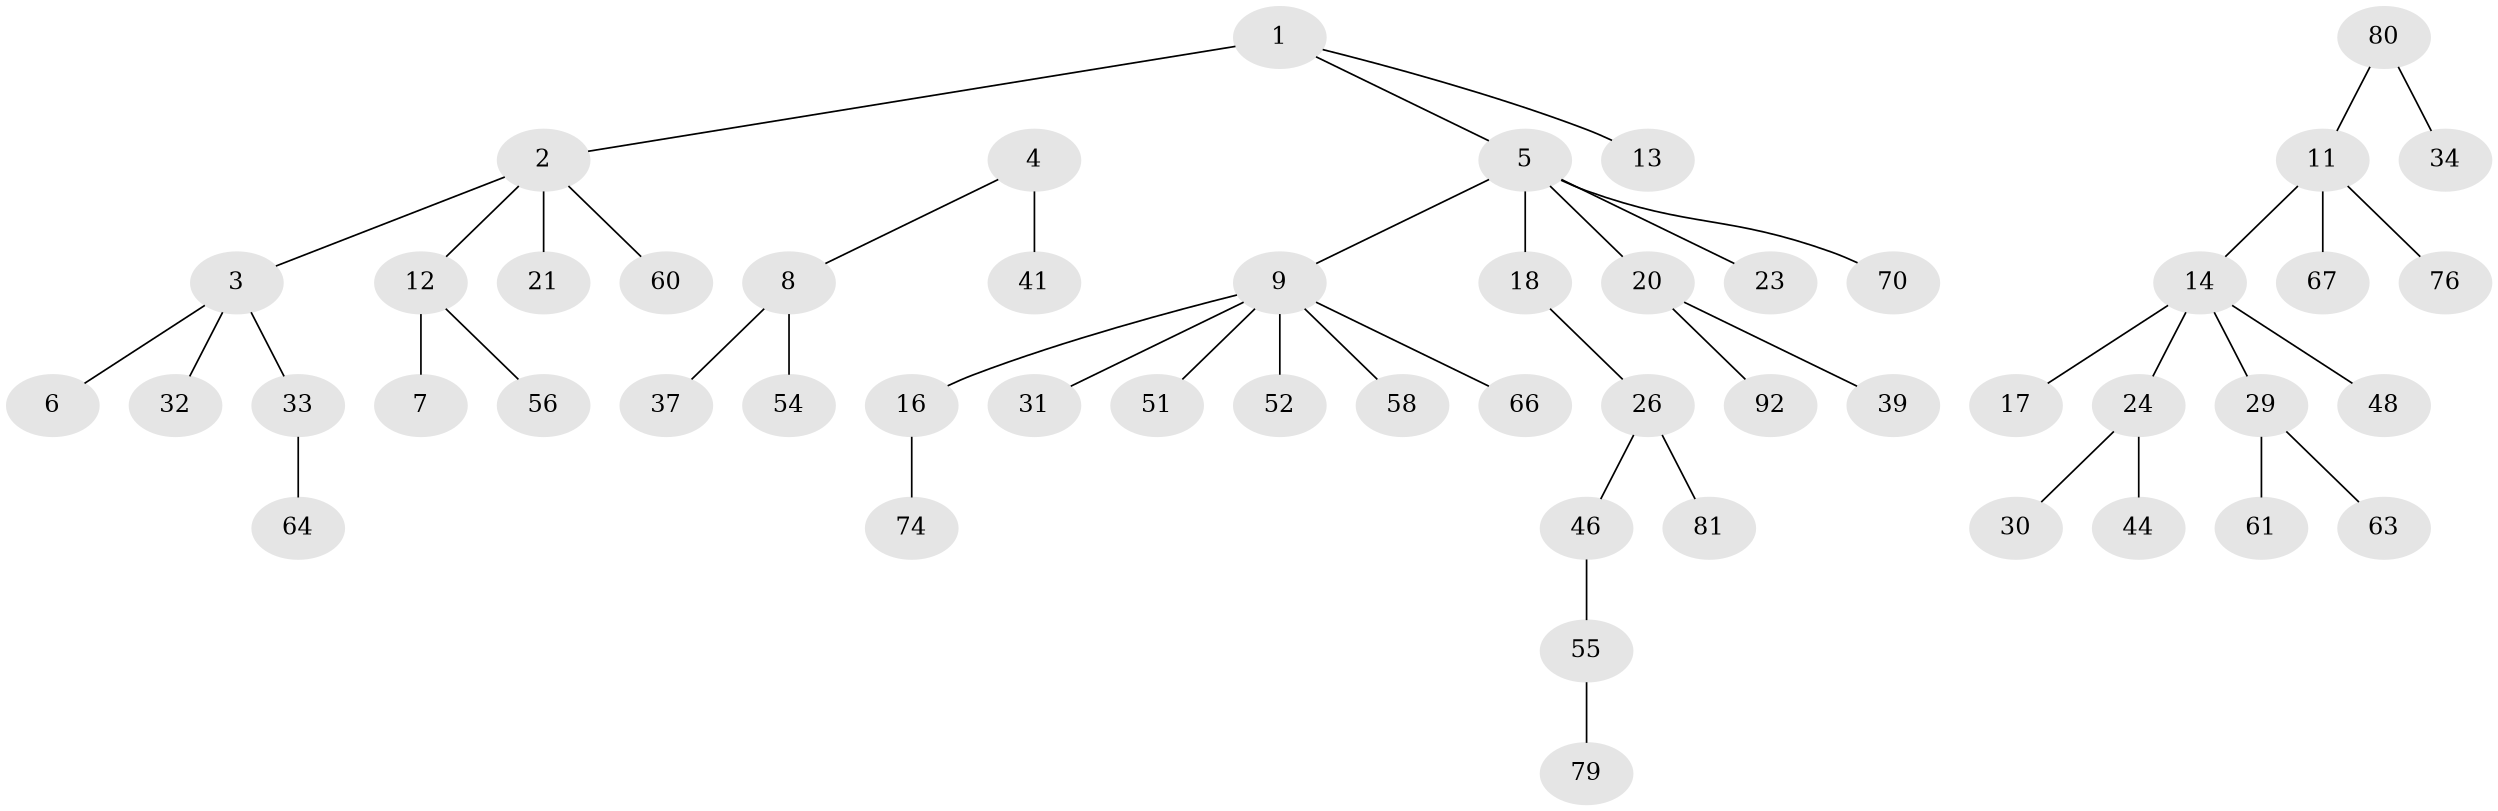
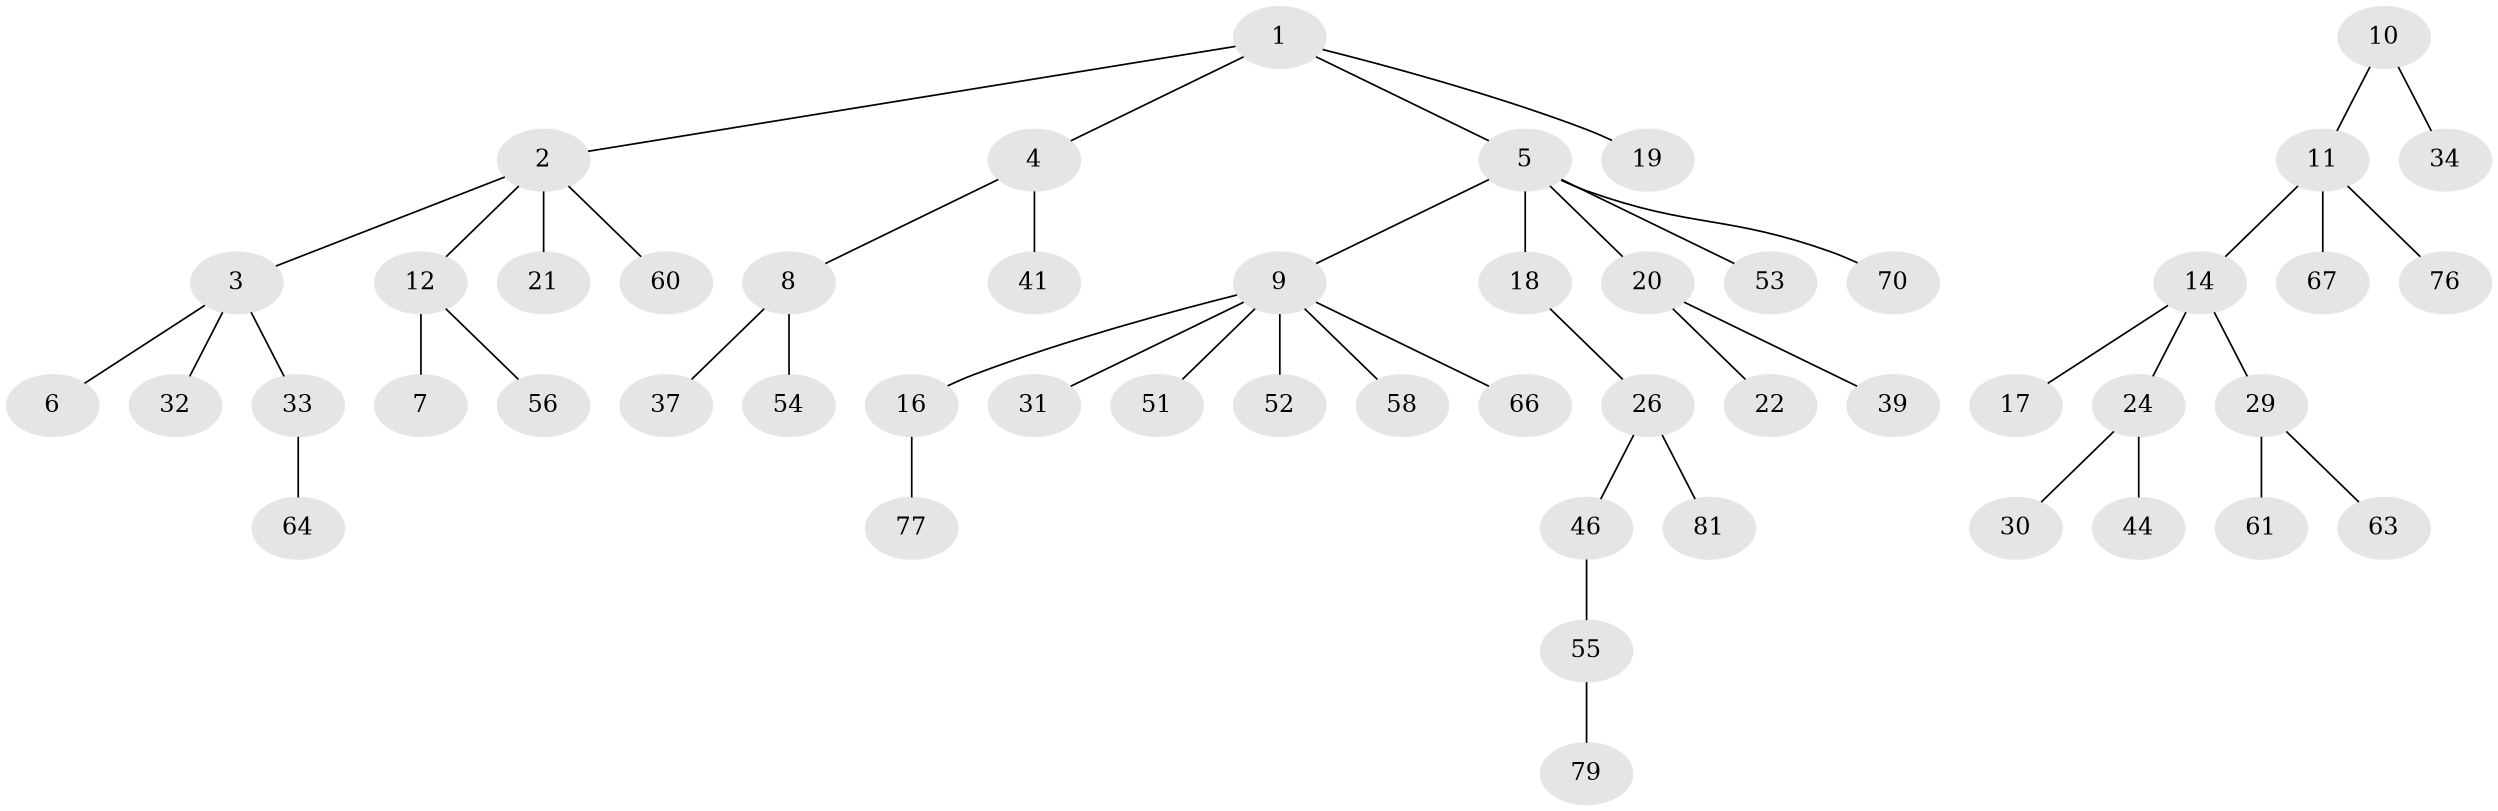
node "80": label "80" -> "10"
edge "1" -- "4": added
node "13": label "13" -> "19"
node "23": label "23" -> "53"
node "92": label "92" -> "22"
node "48": removed
node "74": label "74" -> "77"
